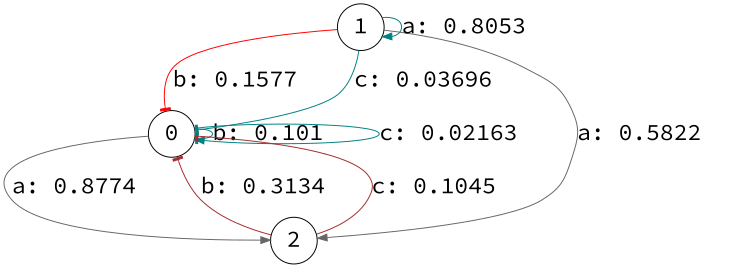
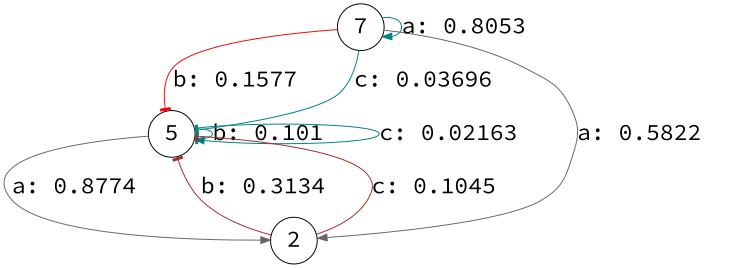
node "1": label "1" -> "7"
node "0": label "0" -> "5"
